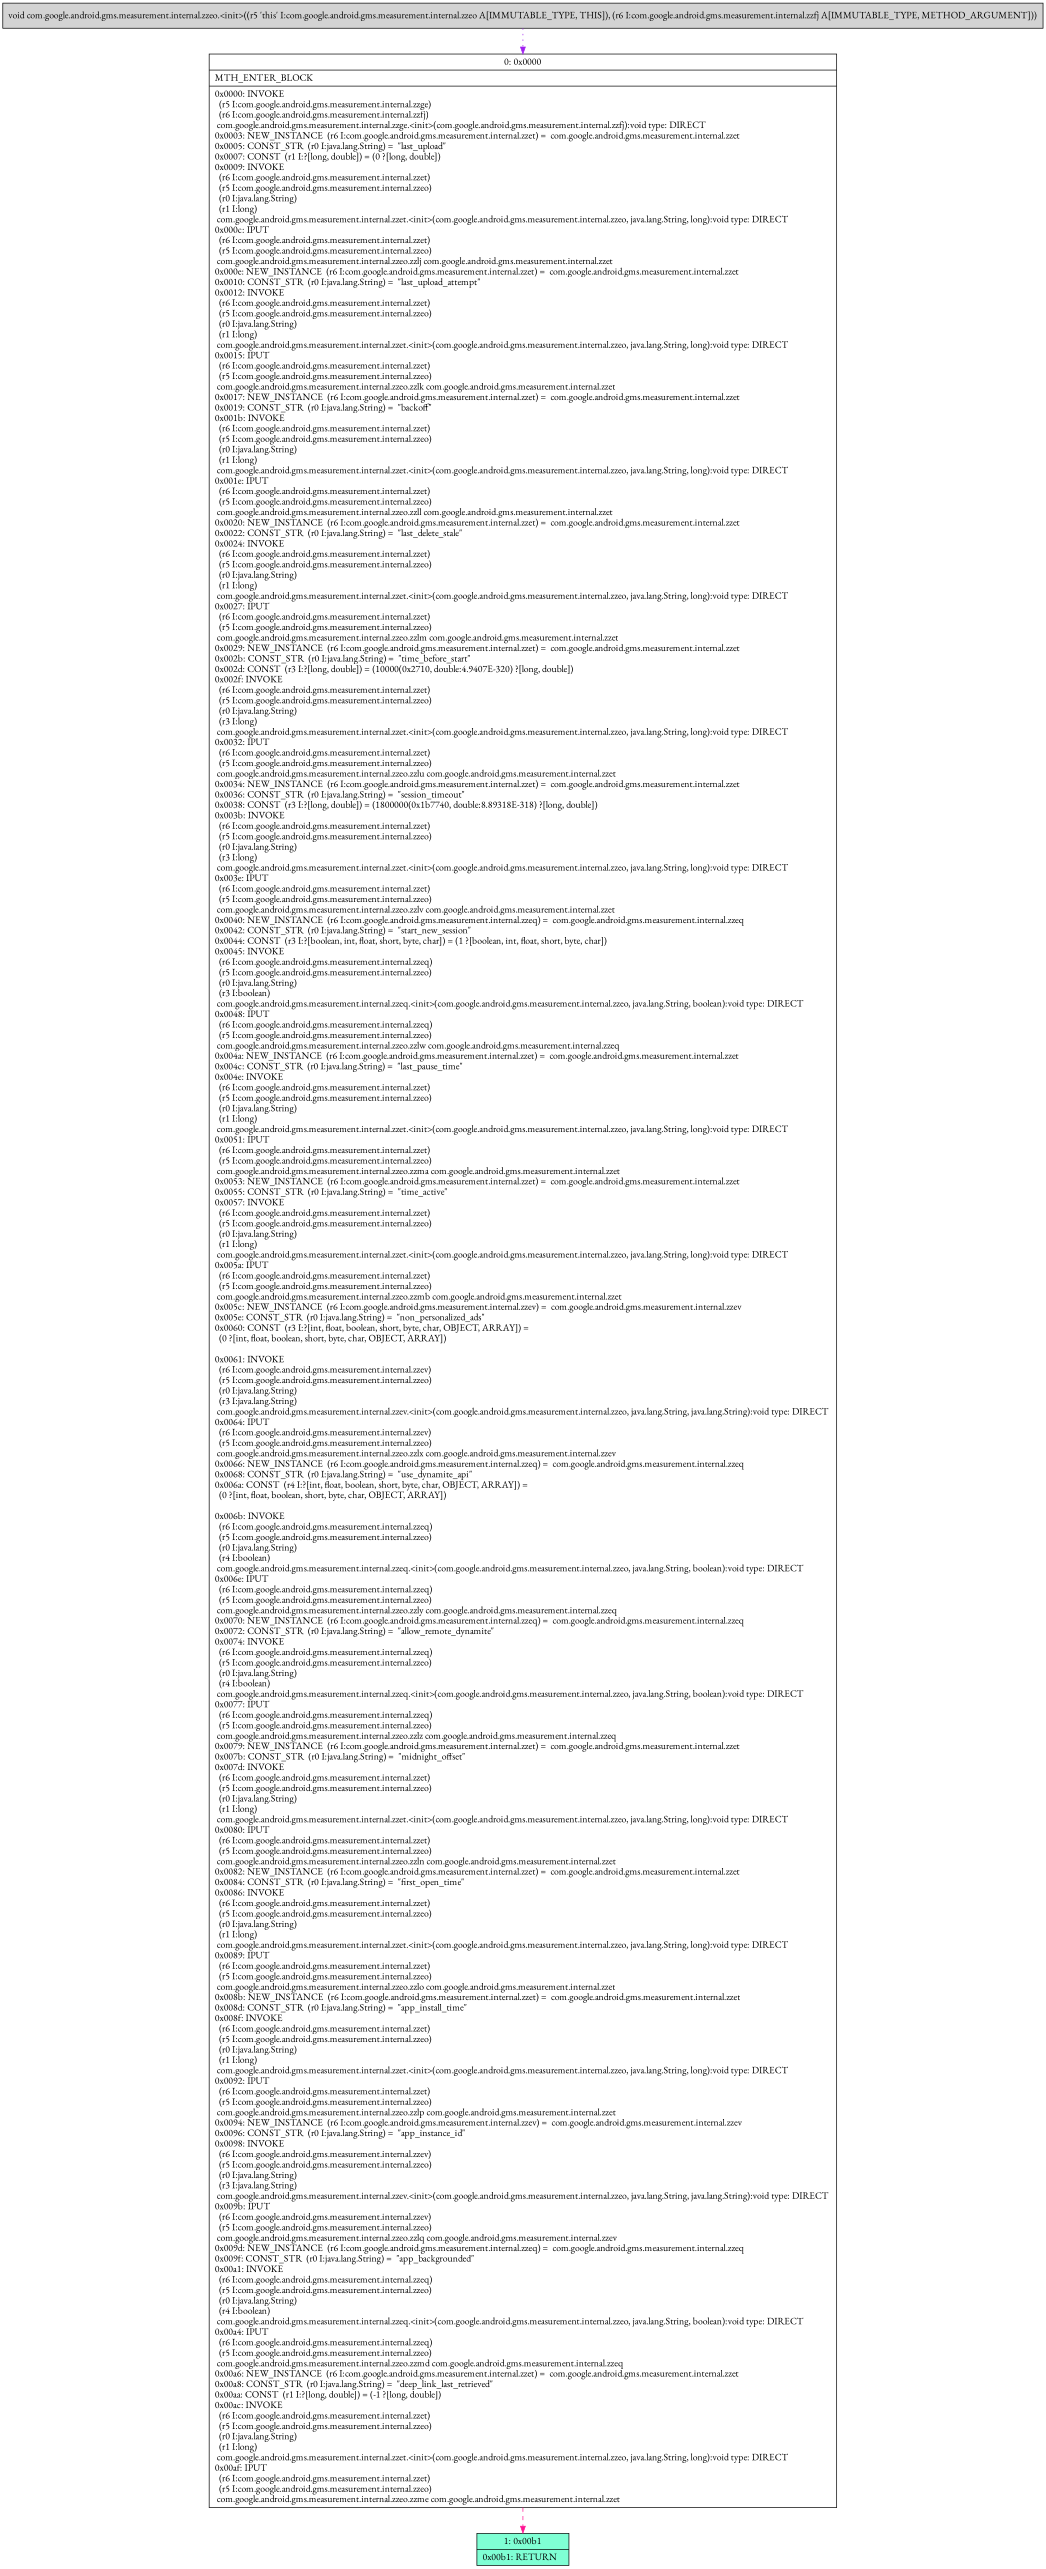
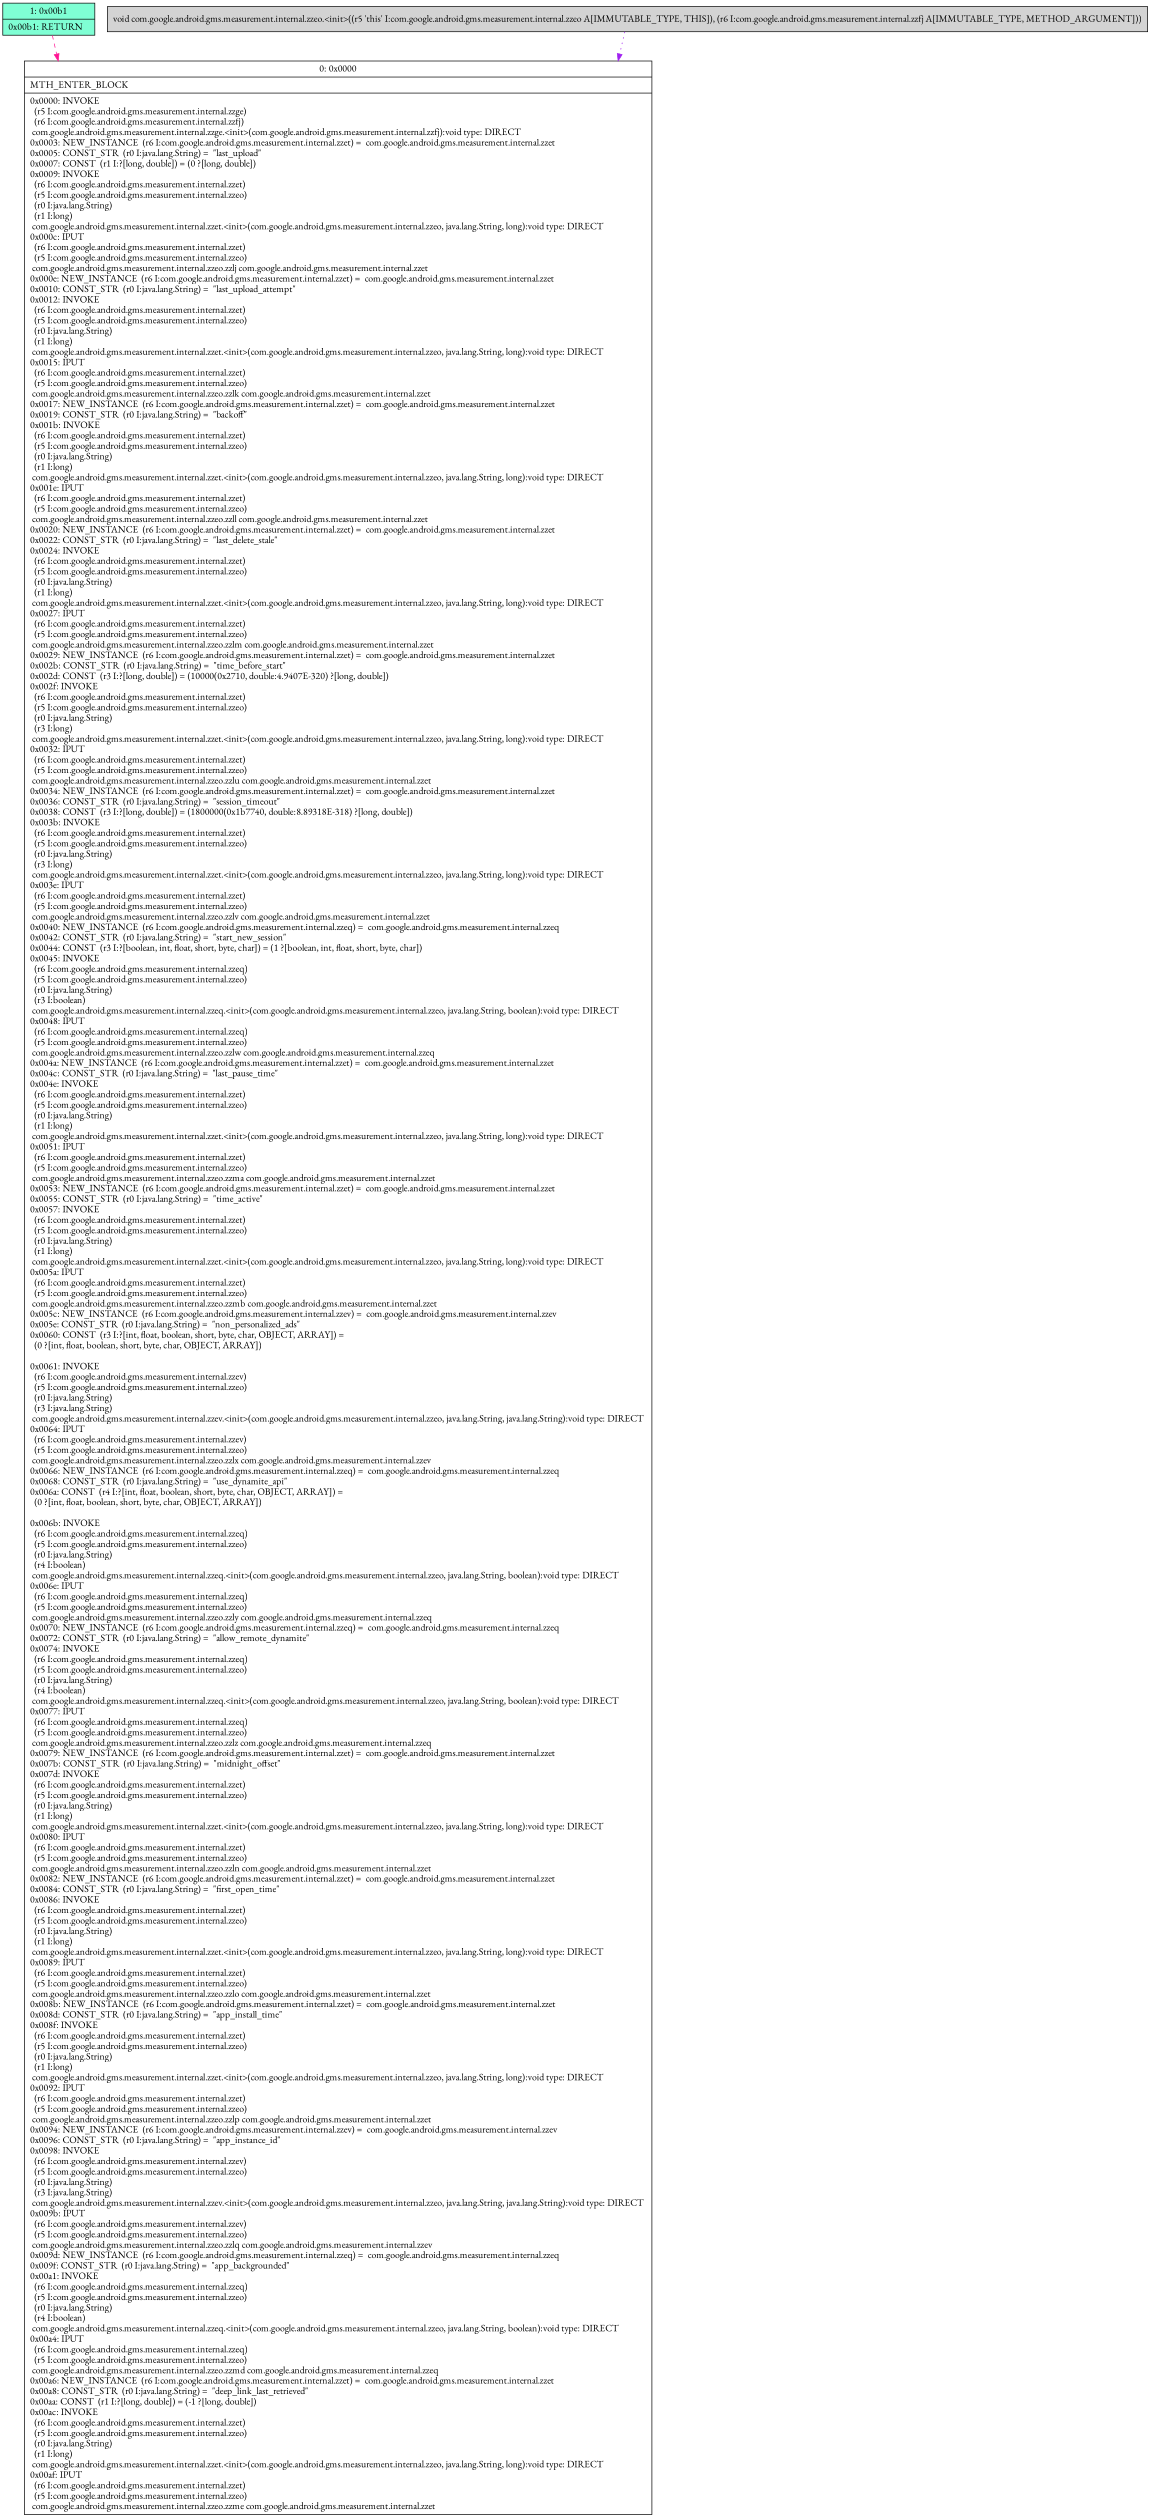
edge "0: 0x0000" -> "1: 0x00b1": reversed
